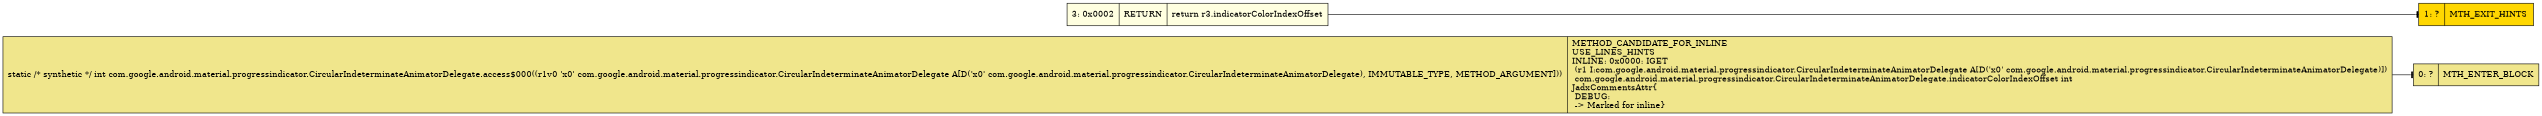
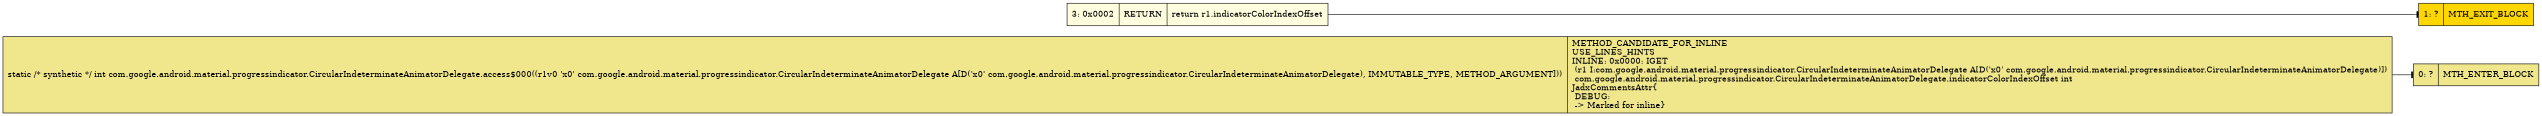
node "3: 0x0002": text "return r3.indicatorColorIndexOffset" -> "return r1.indicatorColorIndexOffset"
node "1: ?": text "MTH_EXIT_HINTS" -> "MTH_EXIT_BLOCK"
